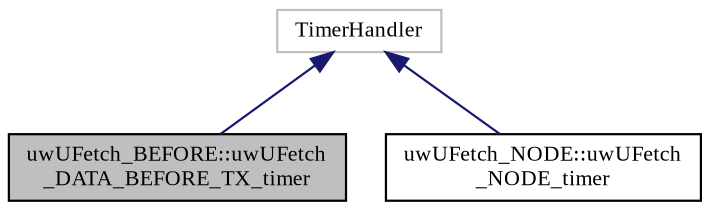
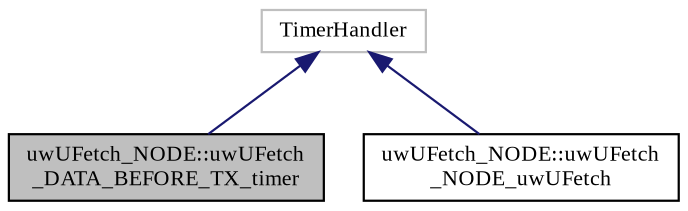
node "uwUFetch_BEFORE::uwUFetch _DATA_BEFORE_TX_timer": label "uwUFetch_BEFORE::uwUFetch _DATA_BEFORE_TX_timer" -> "uwUFetch_NODE::uwUFetch _DATA_BEFORE_TX_timer"
node "uwUFetch_NODE::uwUFetch _NODE_timer": label "uwUFetch_NODE::uwUFetch _NODE_timer" -> "uwUFetch_NODE::uwUFetch _NODE_uwUFetch"
